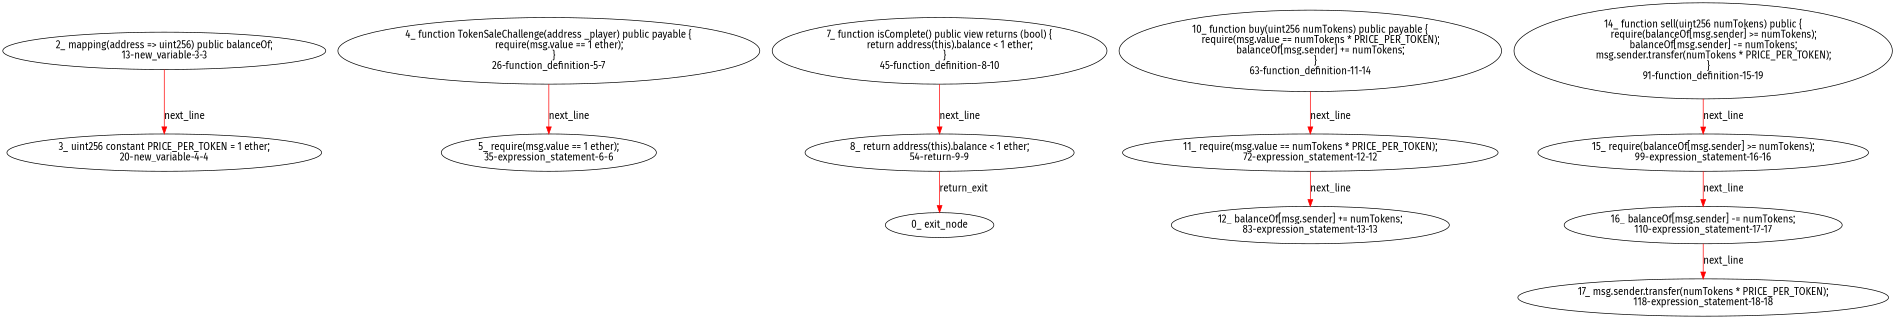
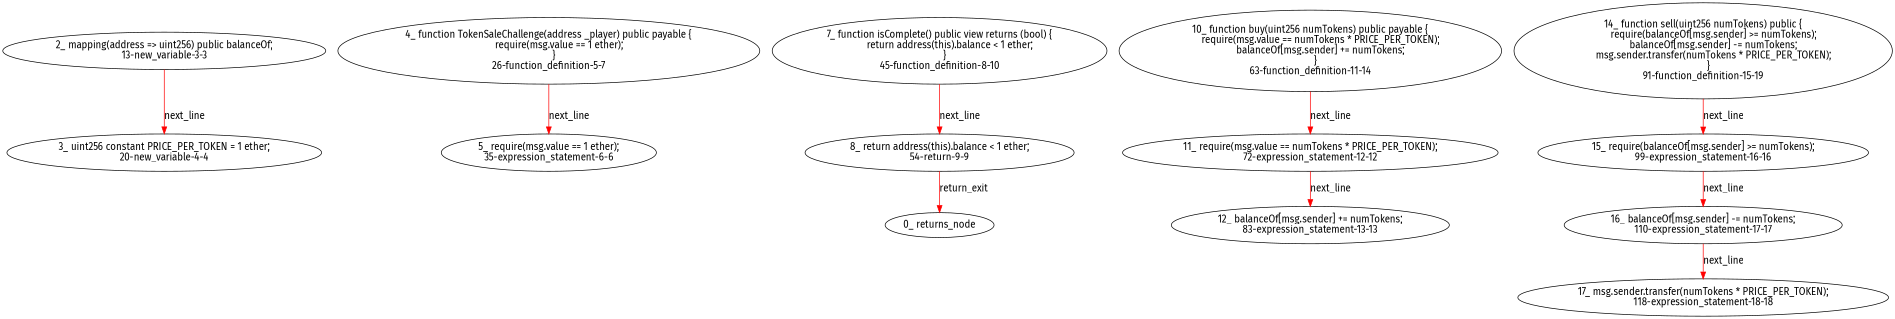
node "0_ exit_node": label "0_ exit_node" -> "0_ returns_node"
